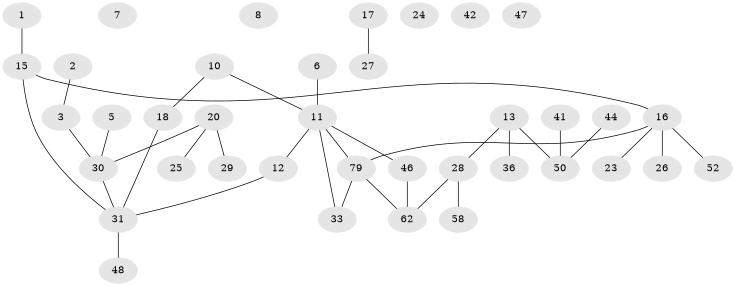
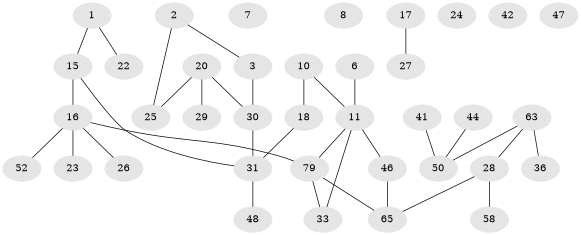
node "22": added
edge "2" -- "25": added
node "5": removed
node "13": label "13" -> "63"
node "12": removed
node "62": label "62" -> "65"
